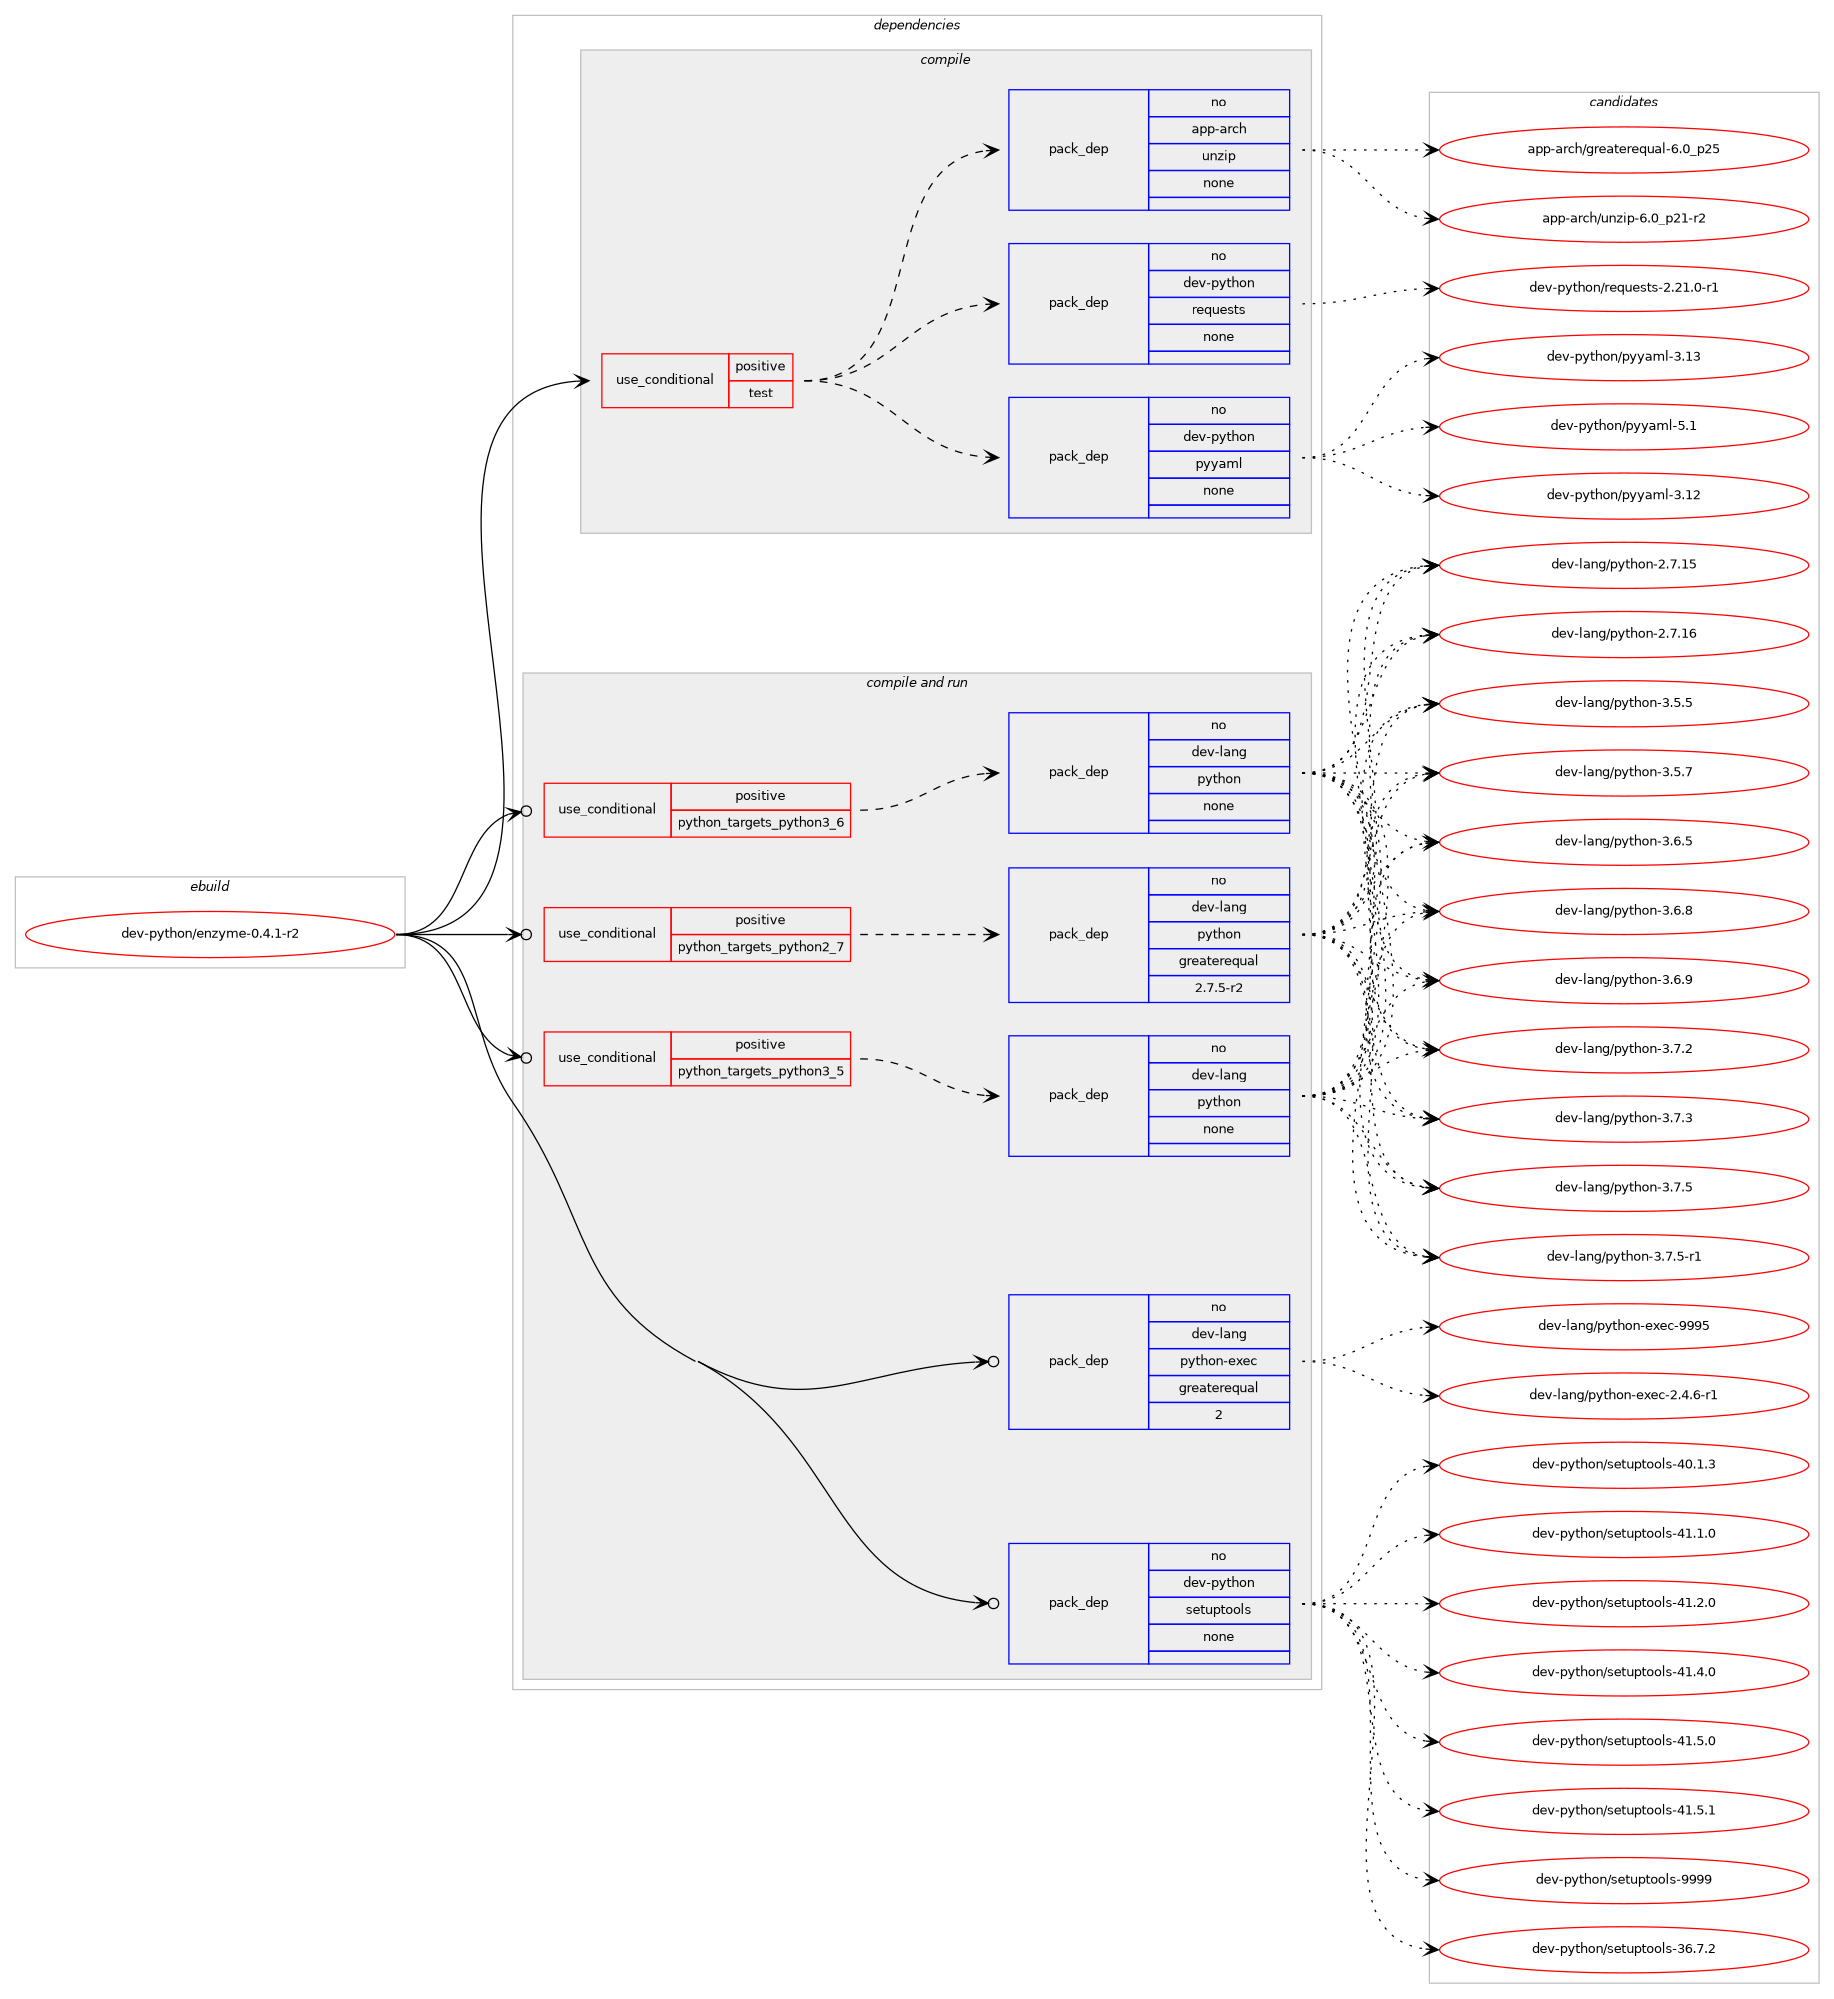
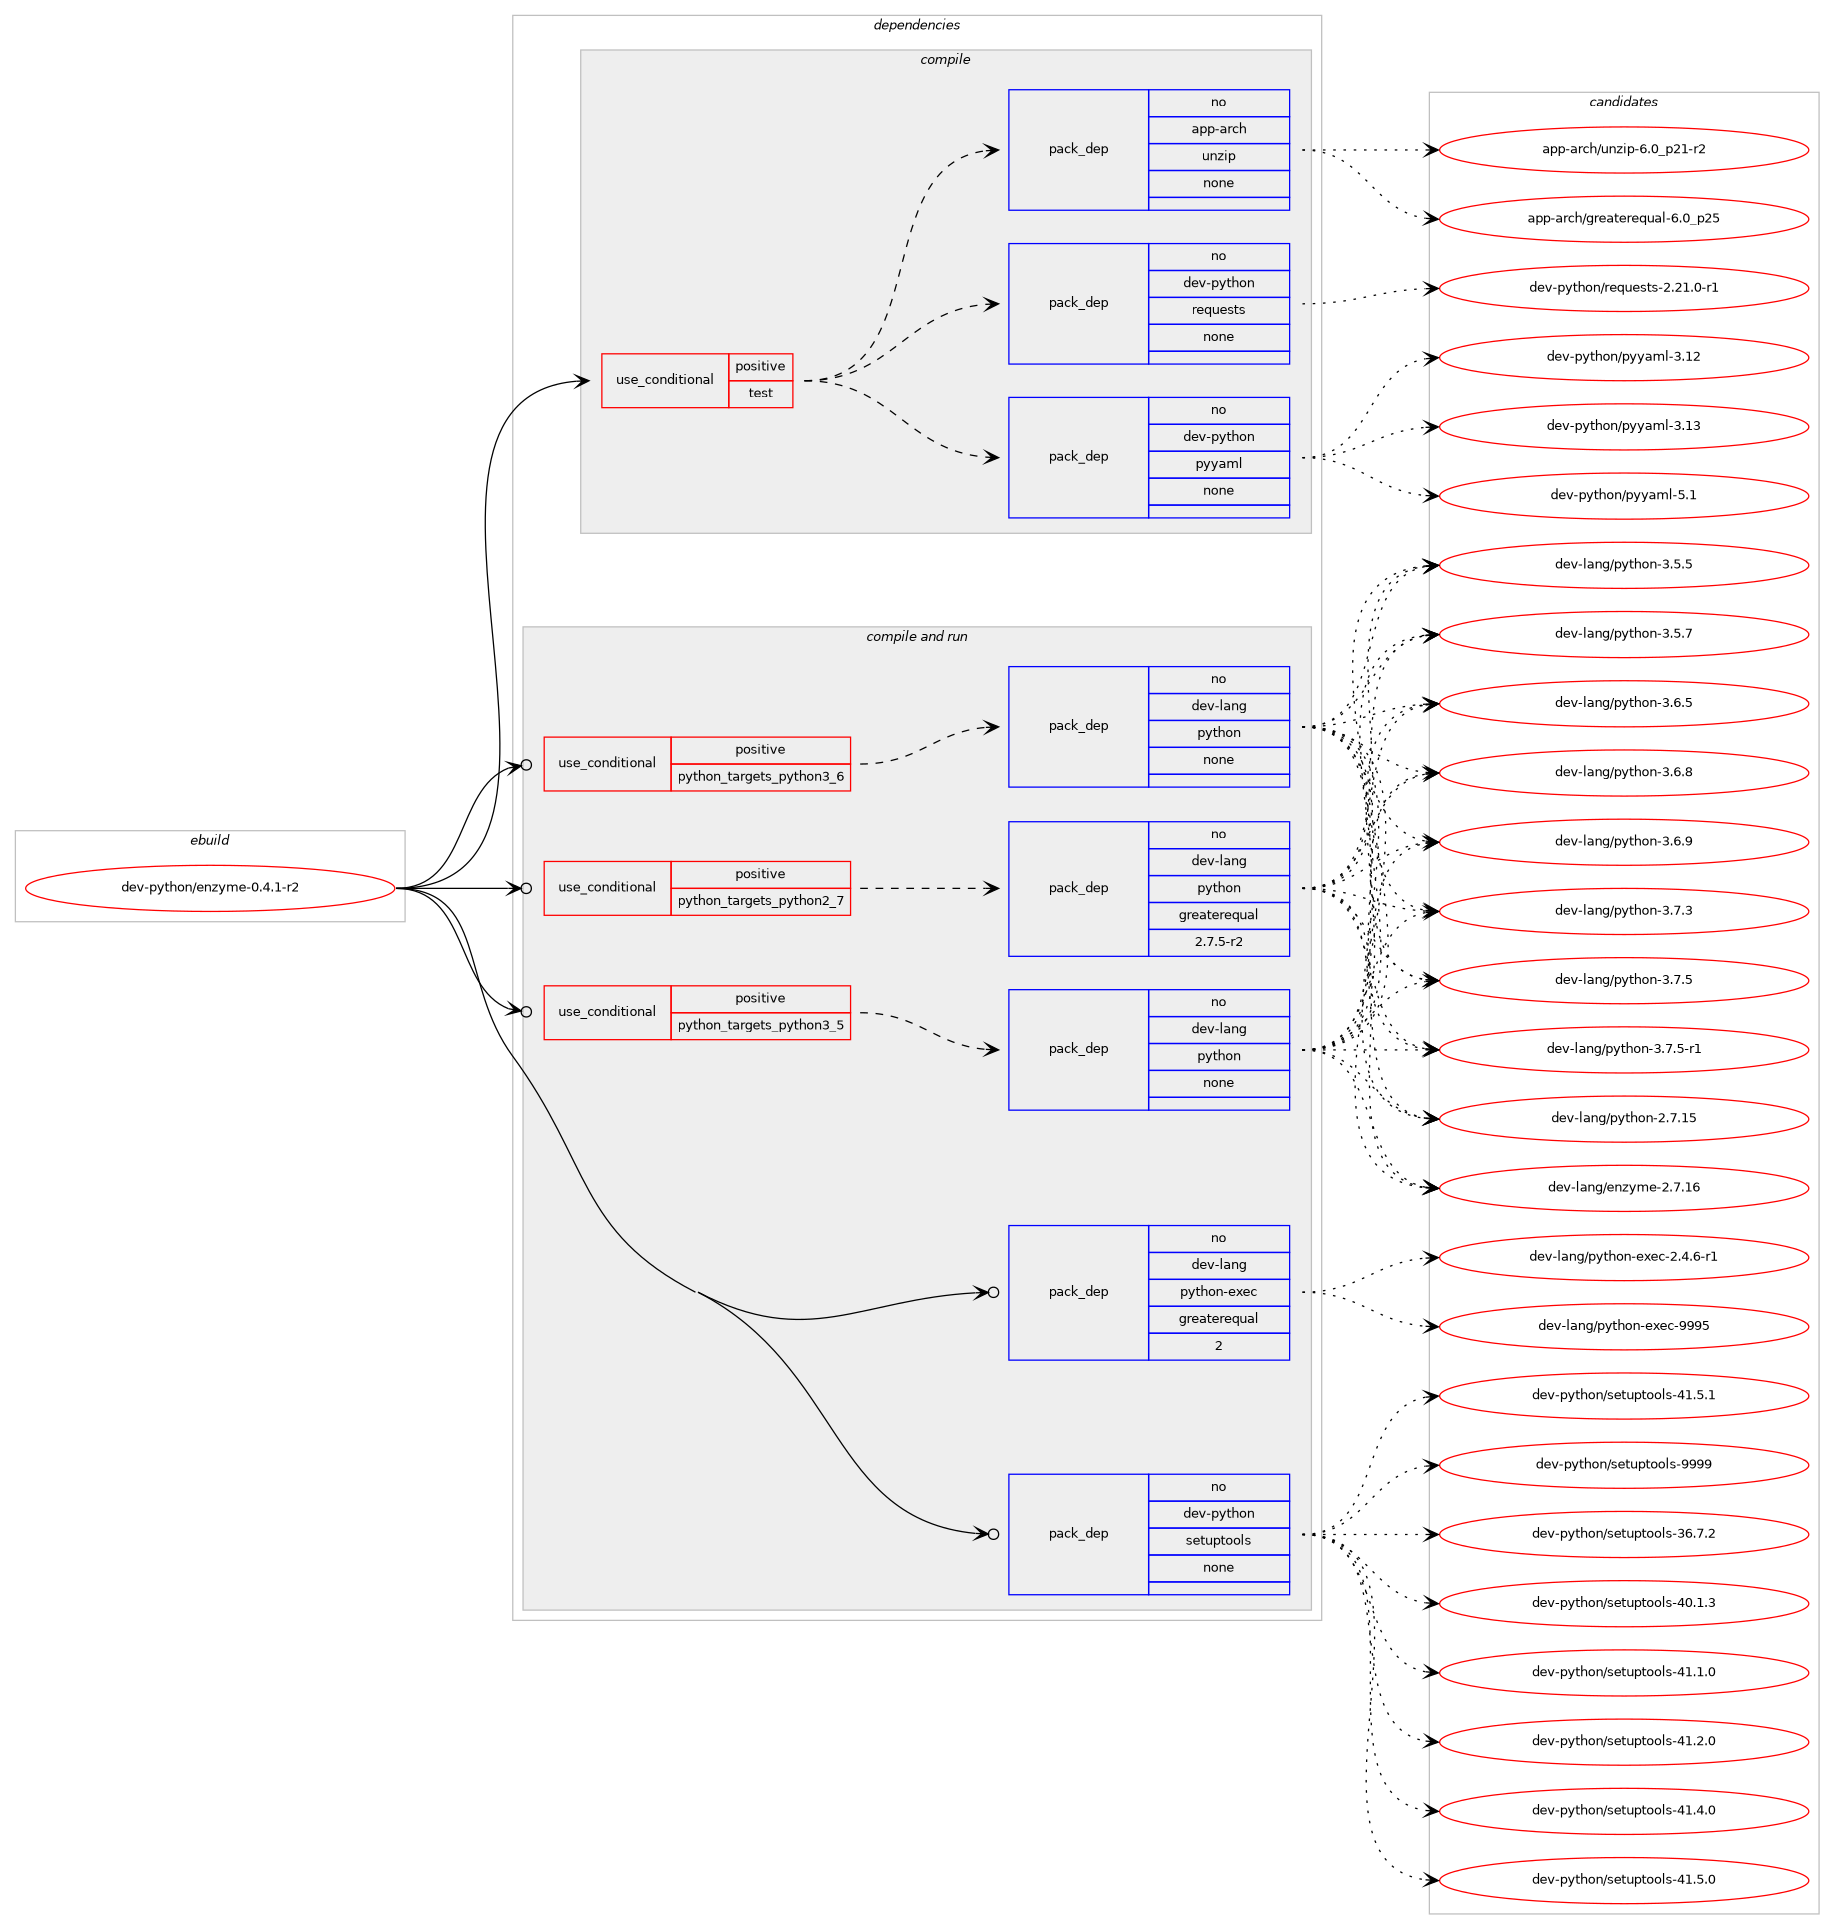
node "dev-lang/python-2.7.16": label "dev-lang/python-2.7.16" -> "dev-lang/enzyme-2.7.16"
node "dev-lang/python-3.7.2": removed
